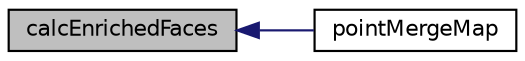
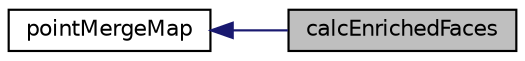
edge "pointMergeMap" -> "calcEnrichedFaces": reversed
